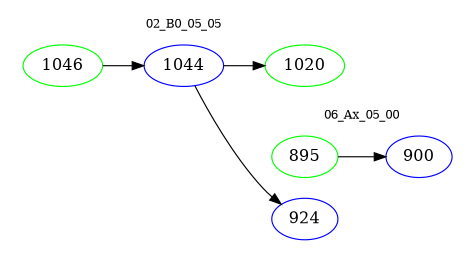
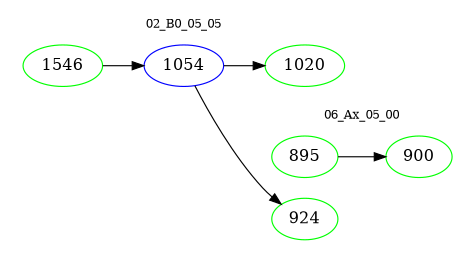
node "1046": label "1046" -> "1546"
node "1044": label "1044" -> "1054"
node "900": color blue -> green
node "924": color blue -> green
